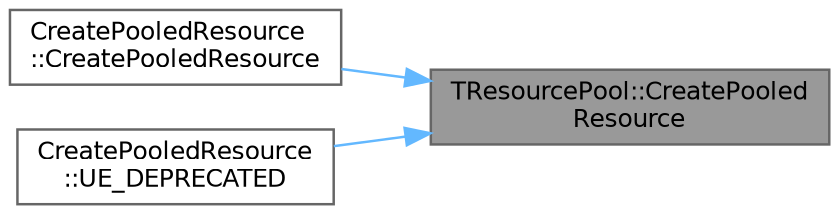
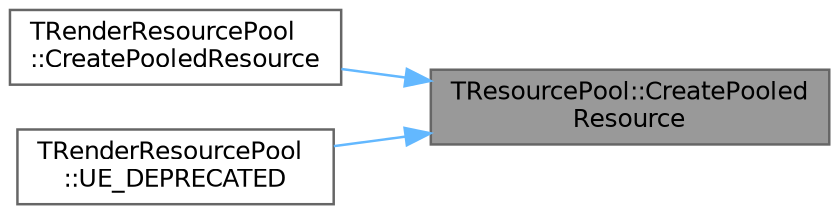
node "CreatePooledResource ::CreatePooledResource": label "CreatePooledResource ::CreatePooledResource" -> "TRenderResourcePool ::CreatePooledResource"
node "CreatePooledResource ::UE_DEPRECATED": label "CreatePooledResource ::UE_DEPRECATED" -> "TRenderResourcePool ::UE_DEPRECATED"
